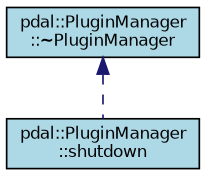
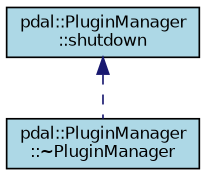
edge "pdal::PluginManager ::shutdown" -> "pdal::PluginManager ::~PluginManager": reversed
